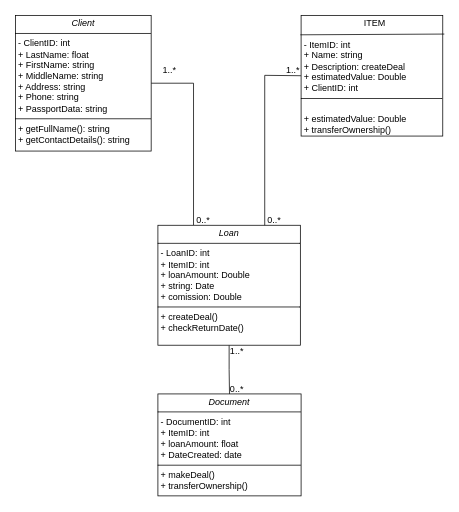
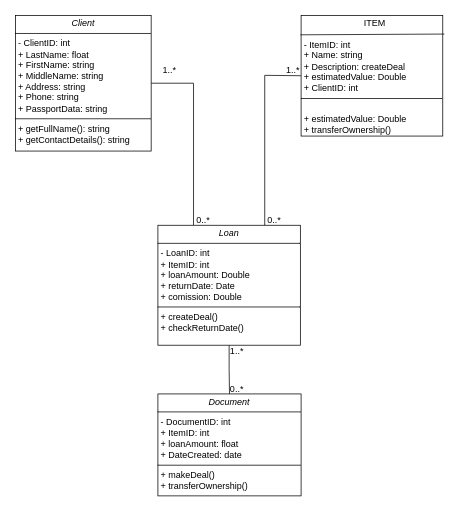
node "Loan - LoanID: int + ItemID: int + loanAmount: Double + string: Date + comission: Double + createDeal() + checkReturnDate()": label "Loan - LoanID: int + ItemID: int + loanAmount: Double + string: Date + comission: Double + createDeal() + checkReturnDate()" -> "Loan - LoanID: int + ItemID: int + loanAmount: Double + returnDate: Date + comission: Double + createDeal() + checkReturnDate()"
